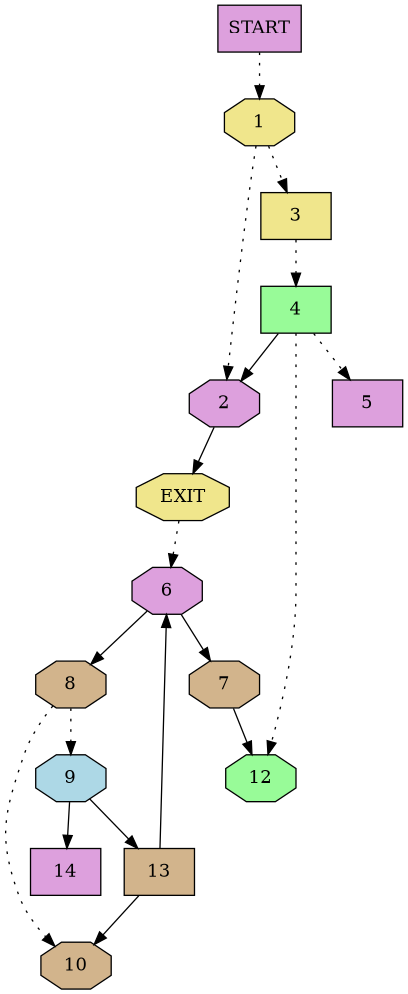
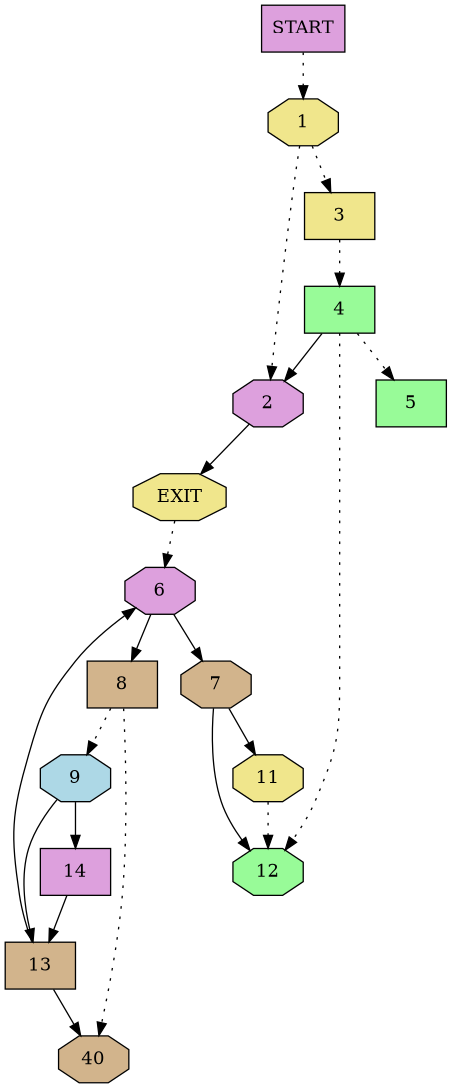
node "5": fillcolor plum -> palegreen
node "8": shape octagon -> box
node "11": added
edge "14" -> "13": added
node "10": label "10" -> "40"
